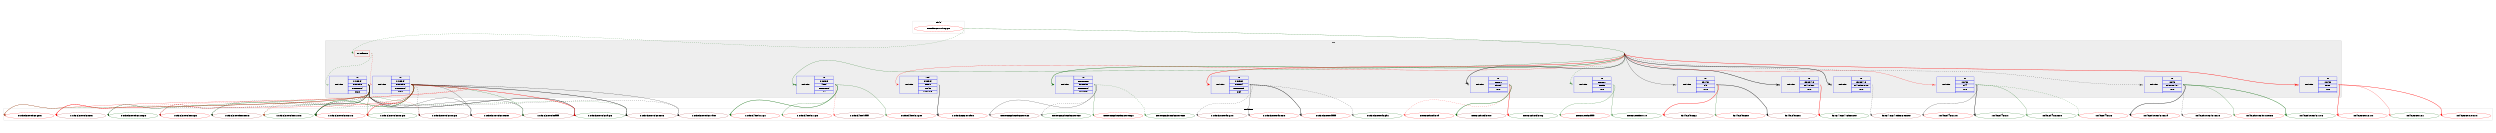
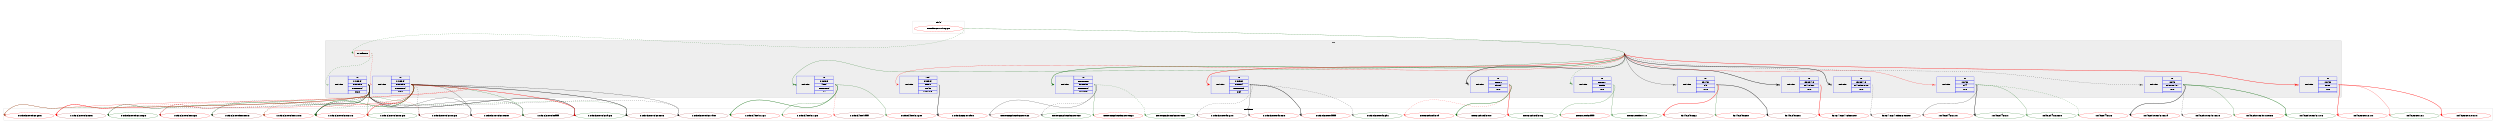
node "sys-devel/automake-1.14.1-r2": color darkgreen -> red
node "dev-texlive/texlive-latex-2017": color darkgreen -> red
